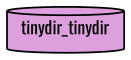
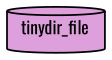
node "tinydir_tinydir": label "tinydir_tinydir" -> "tinydir_file"
